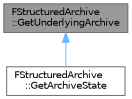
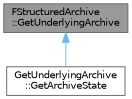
node "FStructuredArchive ::GetArchiveState": label "FStructuredArchive ::GetArchiveState" -> "GetUnderlyingArchive ::GetArchiveState"
